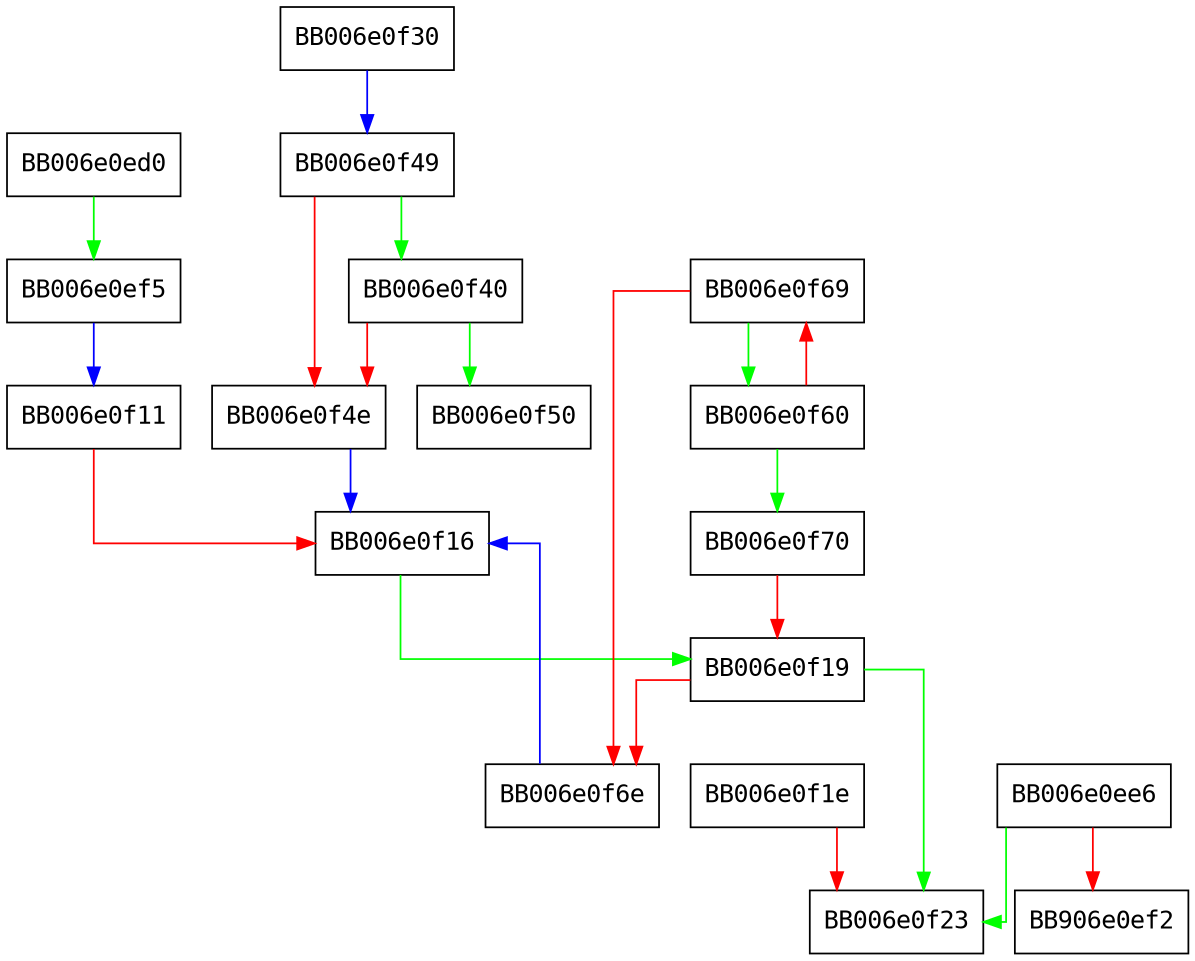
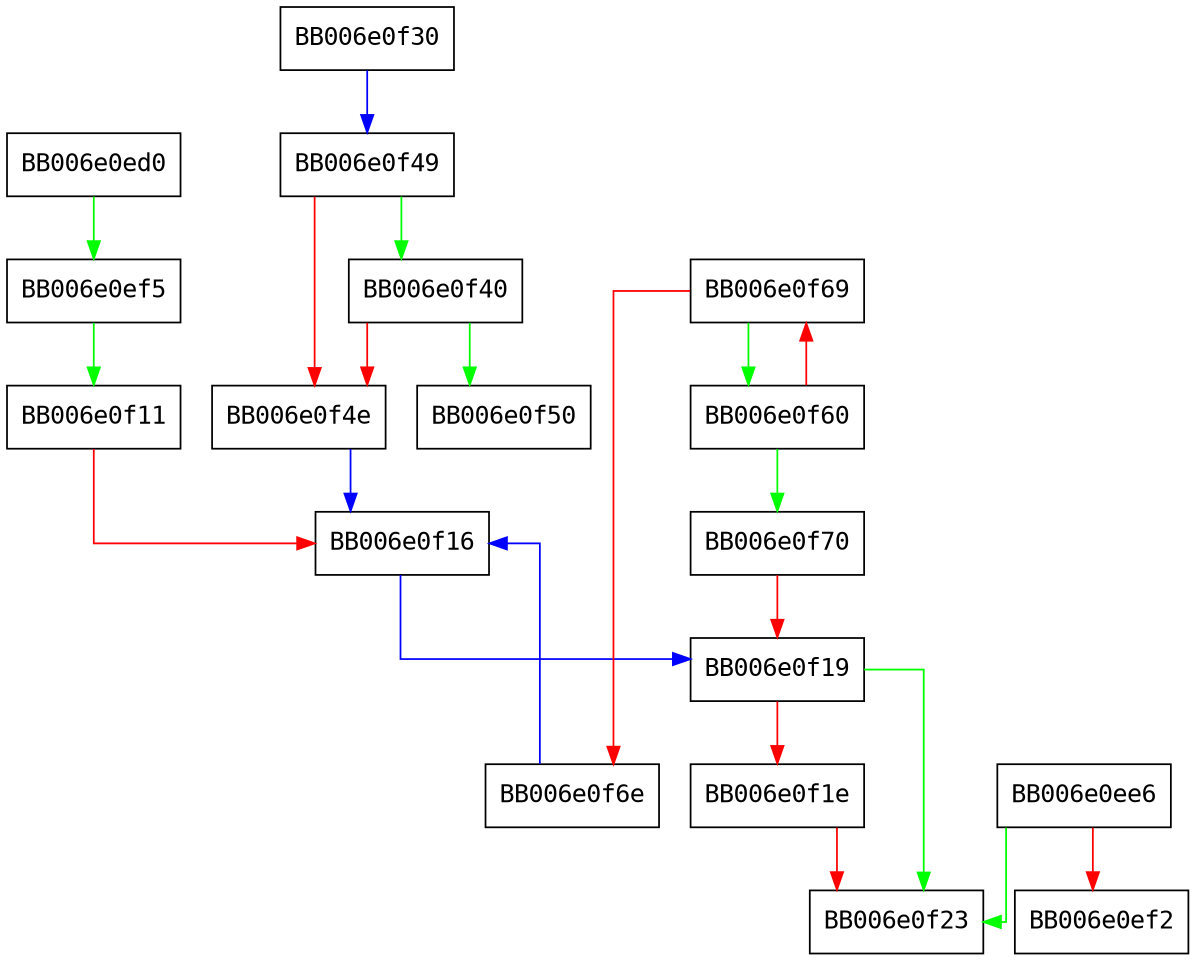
edge "BB006e0ef5" -> "BB006e0f11": color blue -> green
edge "BB006e0f16" -> "BB006e0f19": color green -> blue
edge "BB006e0f19" -> "BB006e0f6e": now "BB006e0f19" -> "BB006e0f1e"
node "BB906e0ef2": label "BB906e0ef2" -> "BB006e0ef2"
